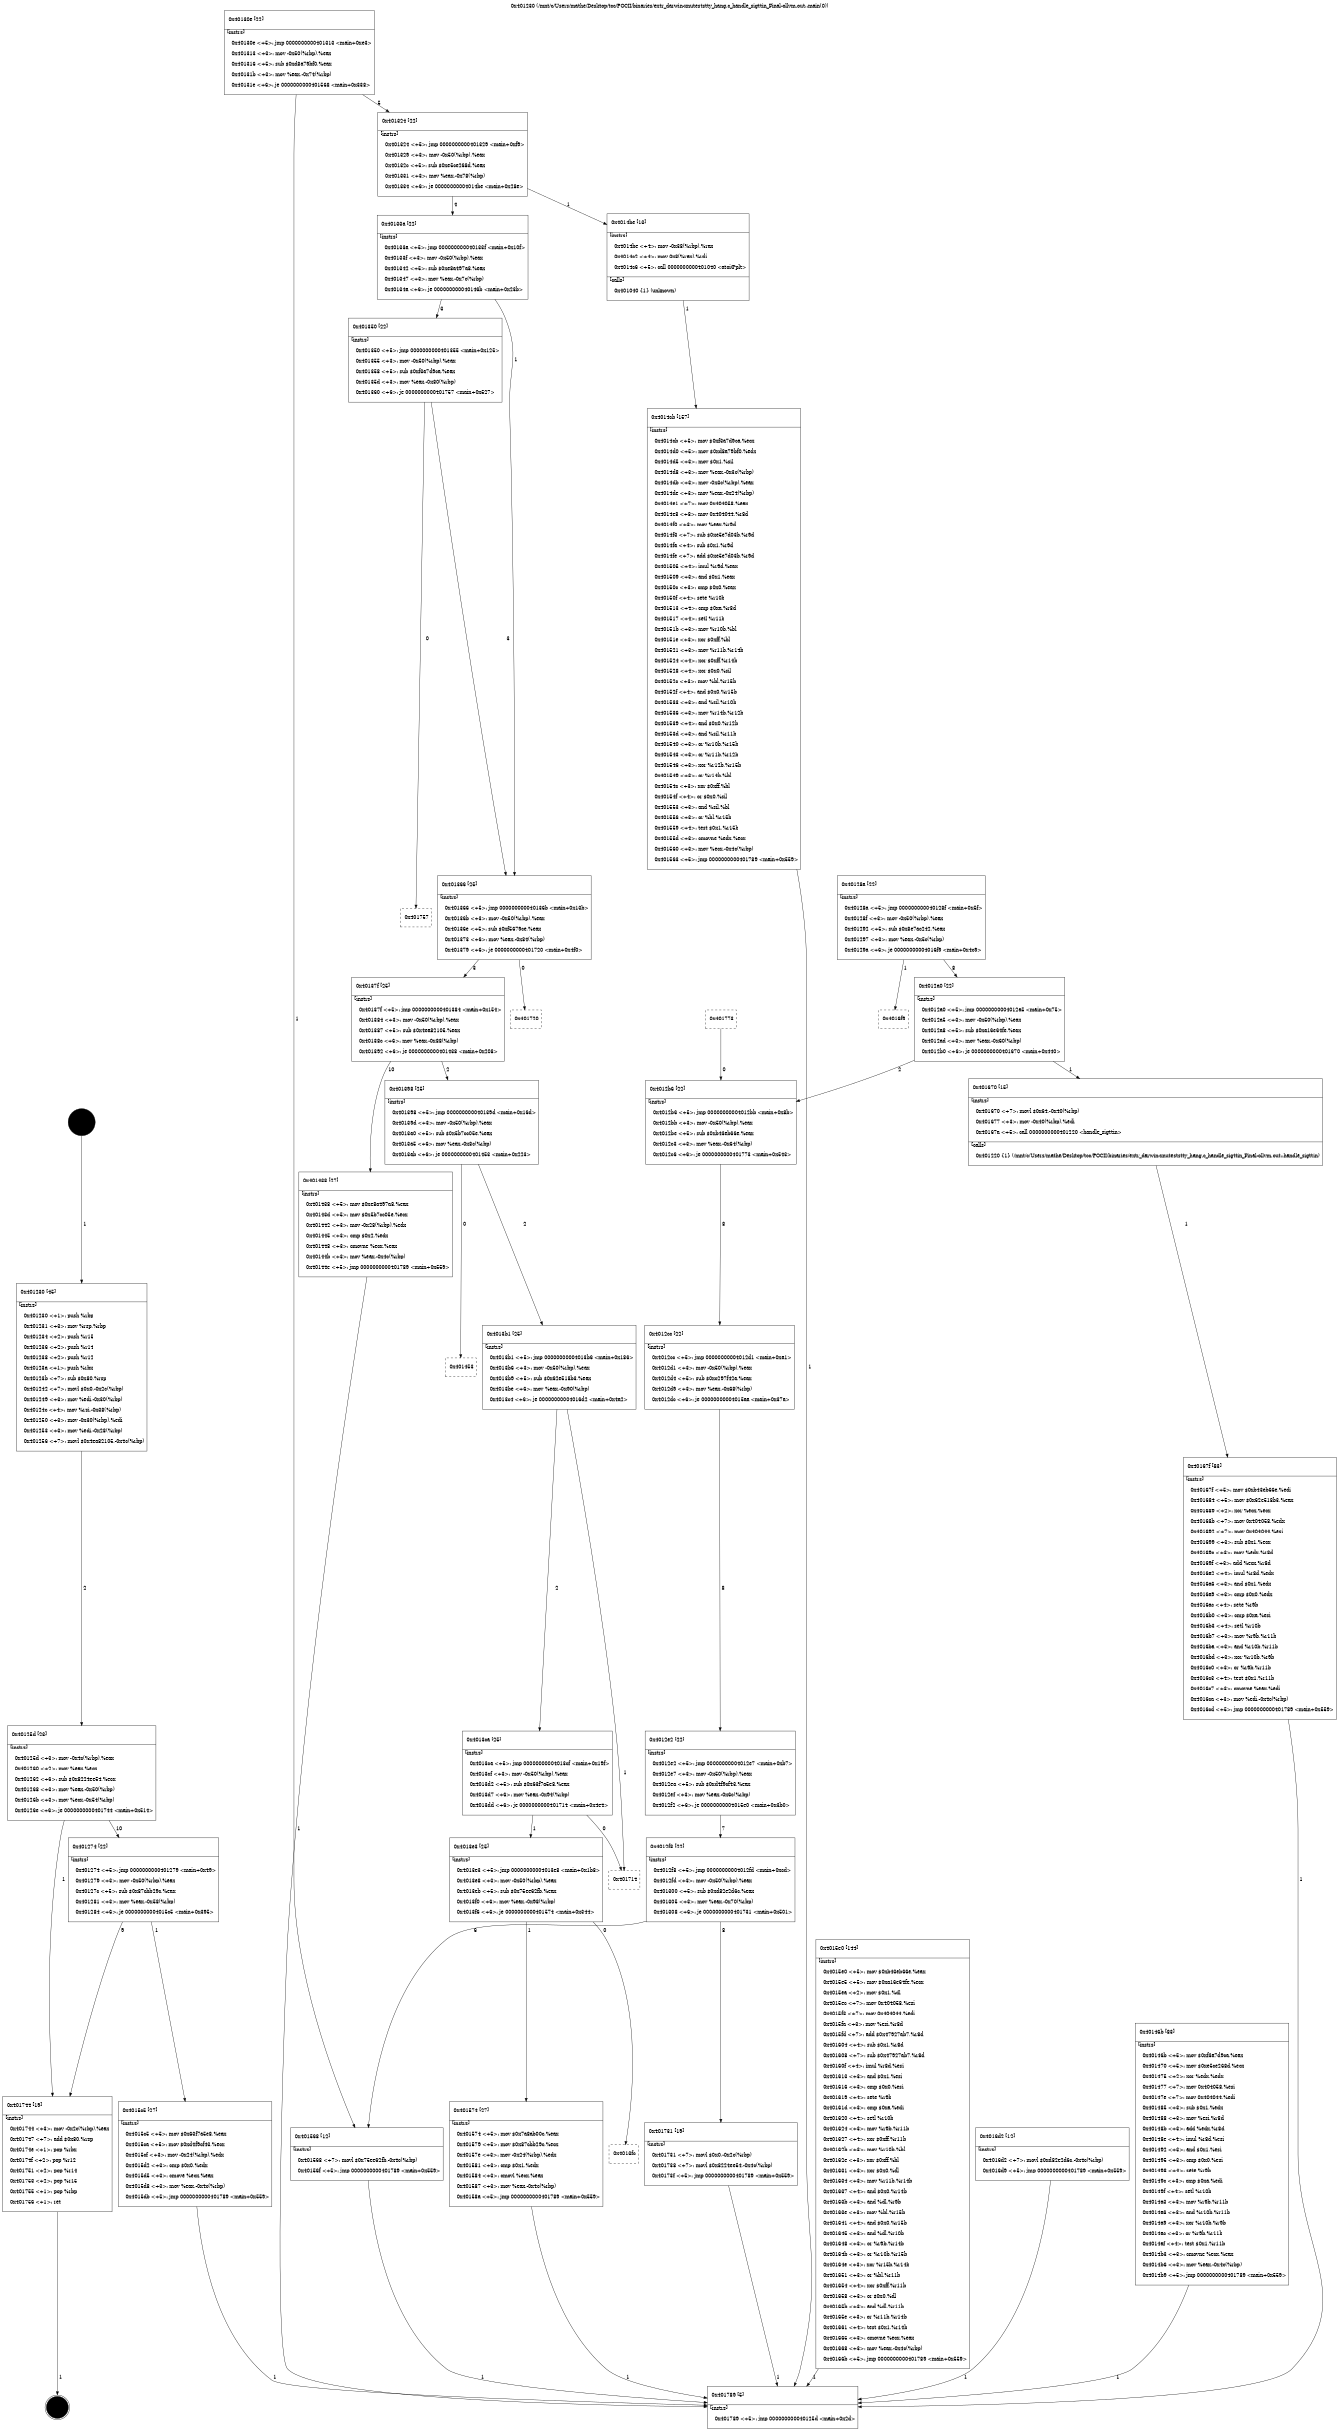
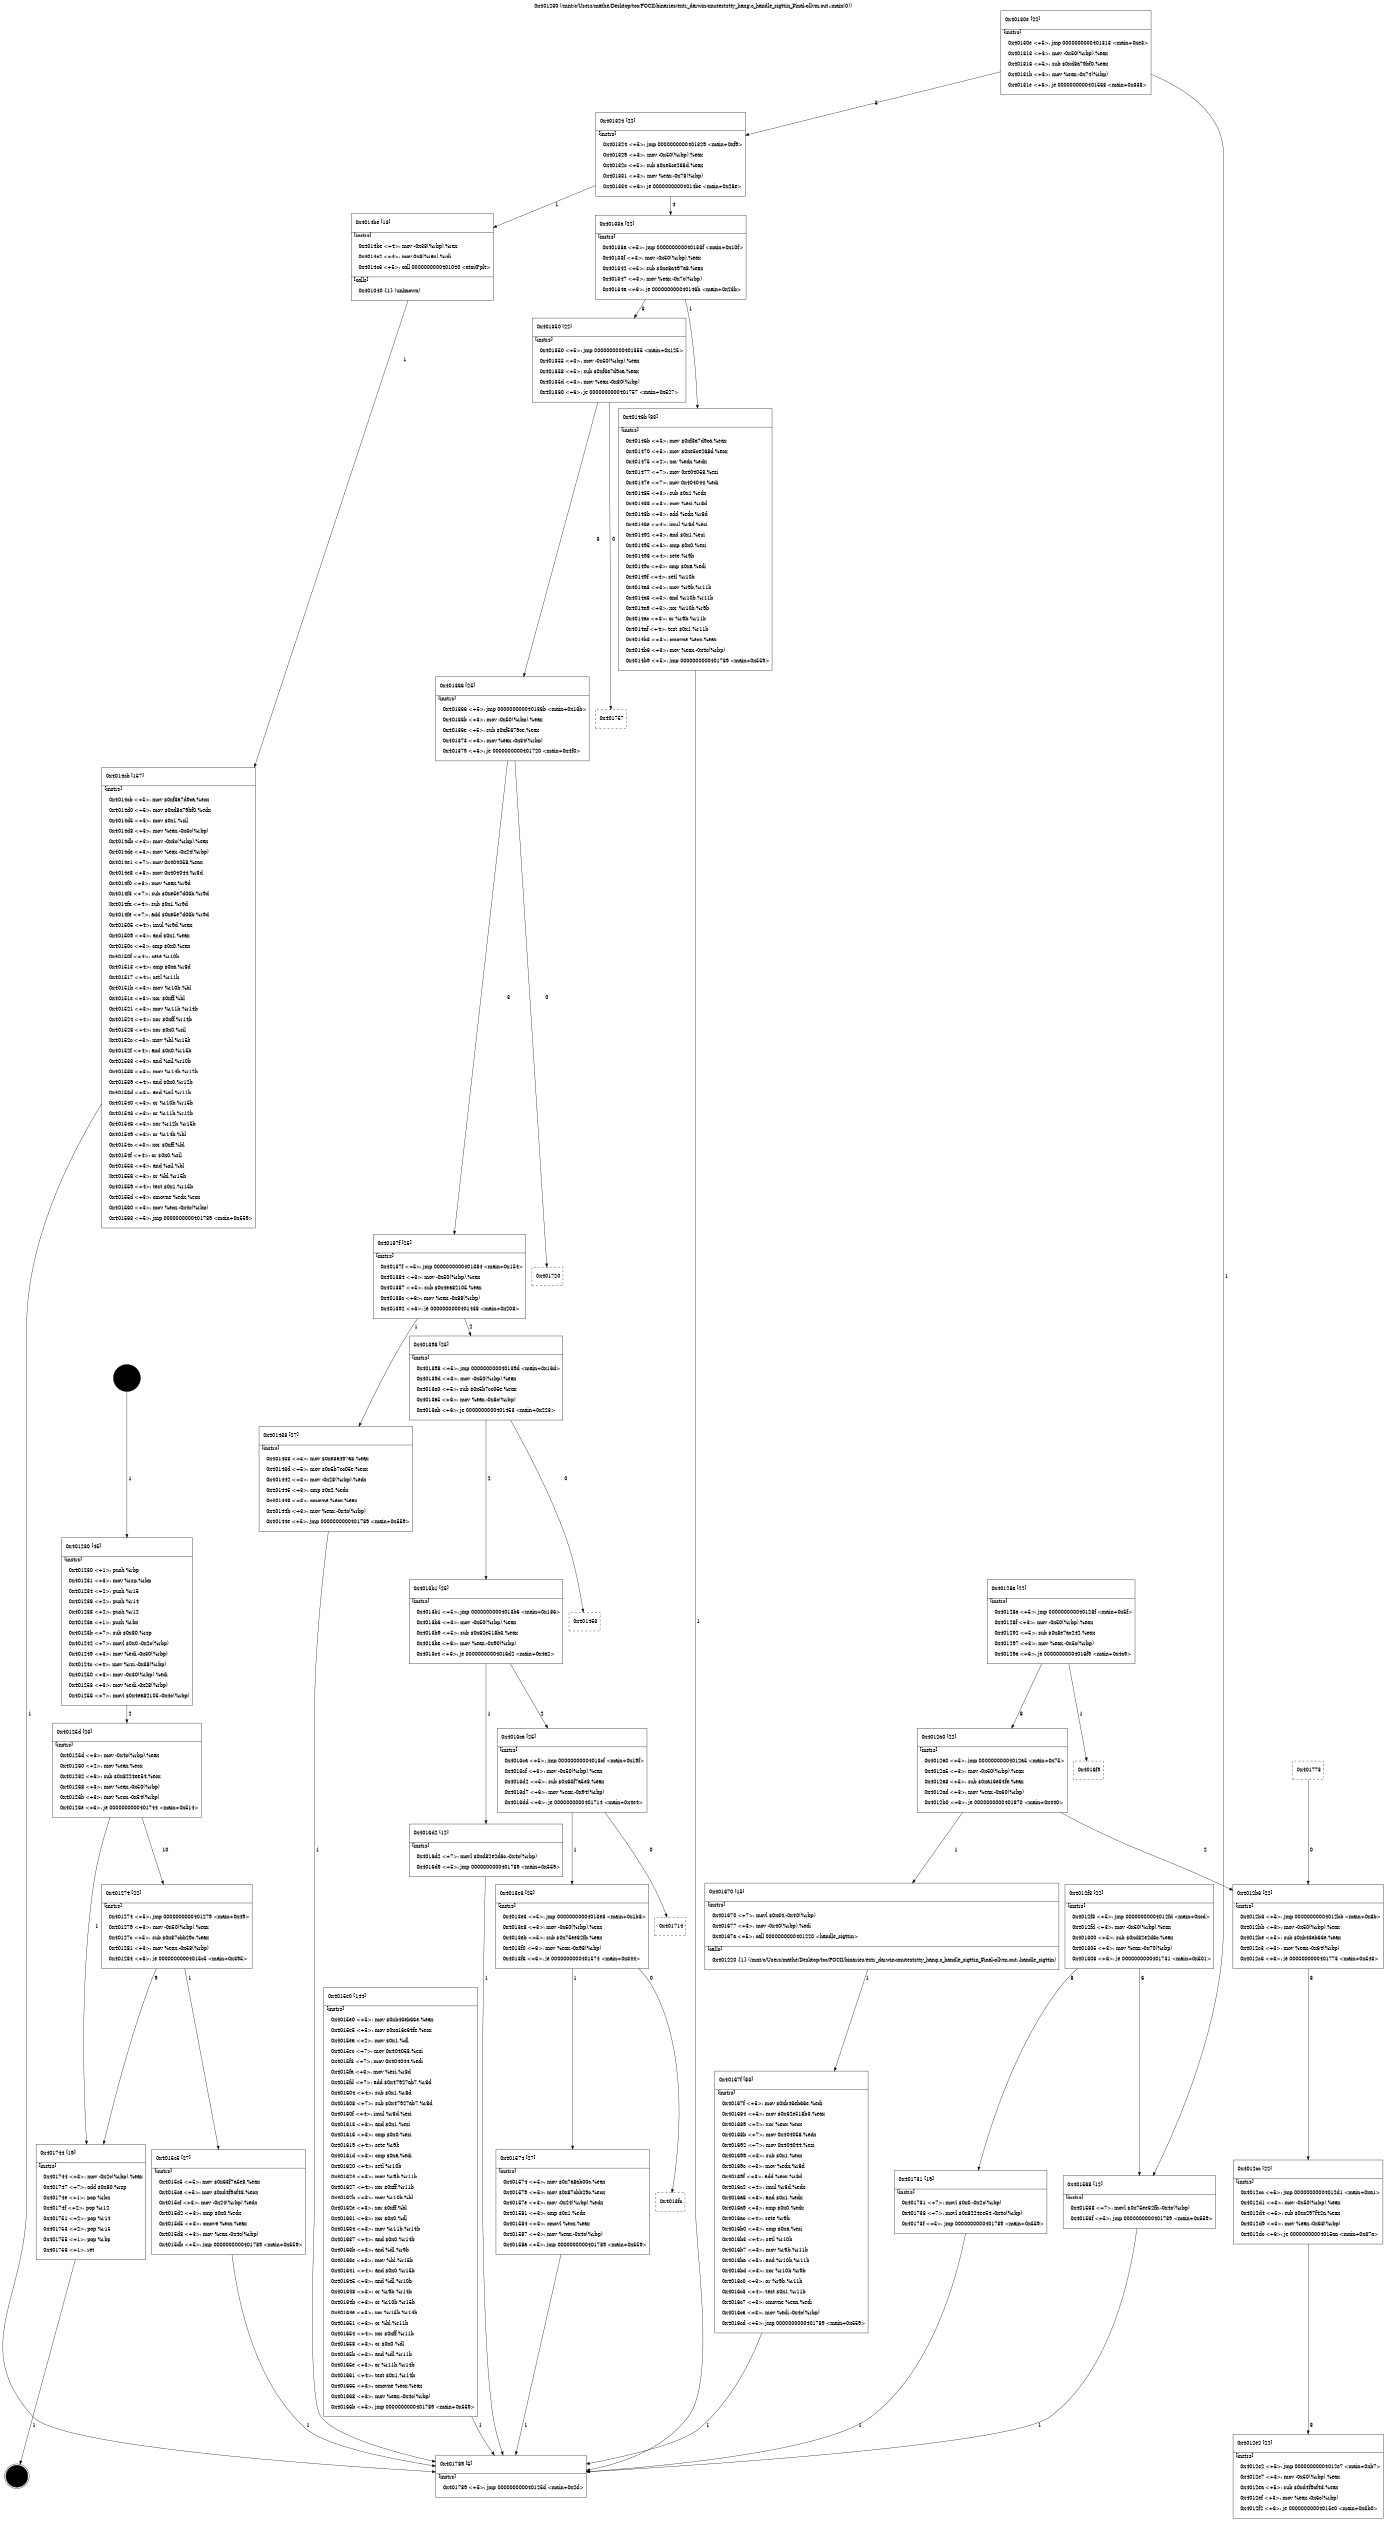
edge "0x40133a [22]" -> "0x401366 [25]": now "0x40133a [22]" -> "0x40146b [83]"
edge "0x40137f [25]" -> "0x401438 [27]": label " 10" -> " 1"
edge "0x4013b1 [25]" -> "0x401714": now "0x4013b1 [25]" -> "0x4016d2 [12]"
edge "0x4012e2 [22]" -> "0x4012f8 [22]": removed, label "7"
